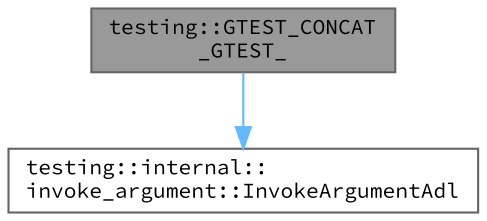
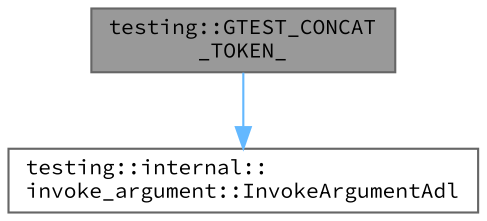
node "testing::GTEST_CONCAT _GTEST_": label "testing::GTEST_CONCAT _GTEST_" -> "testing::GTEST_CONCAT _TOKEN_"
